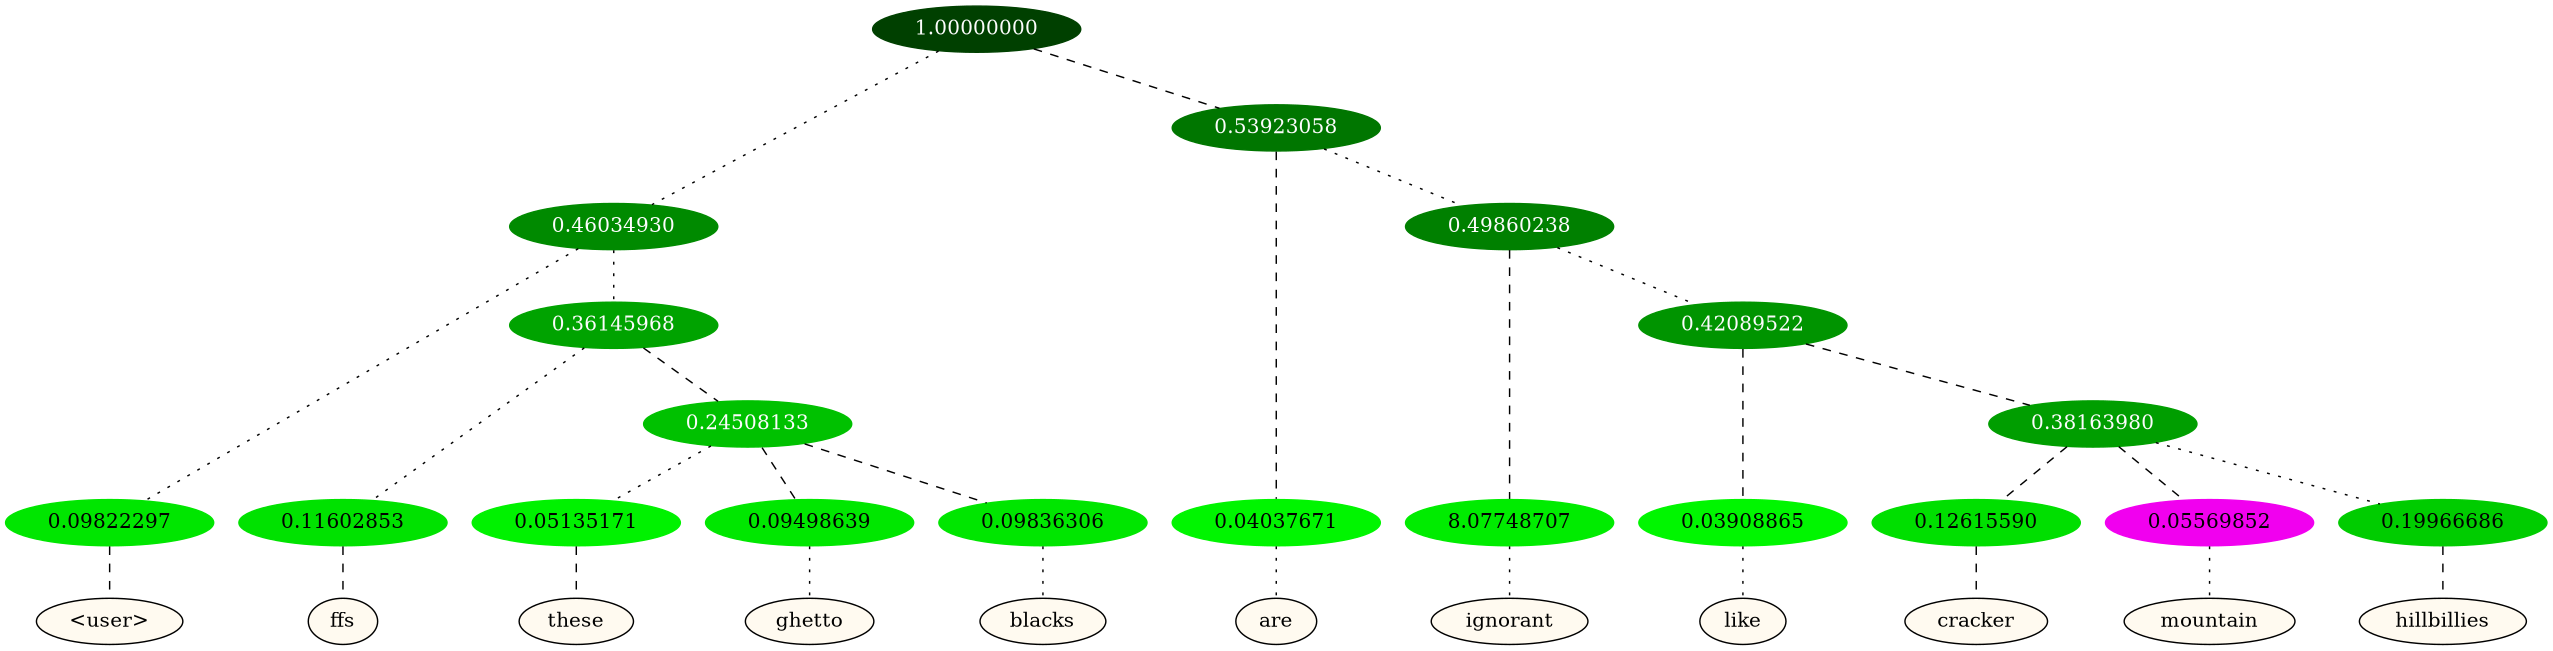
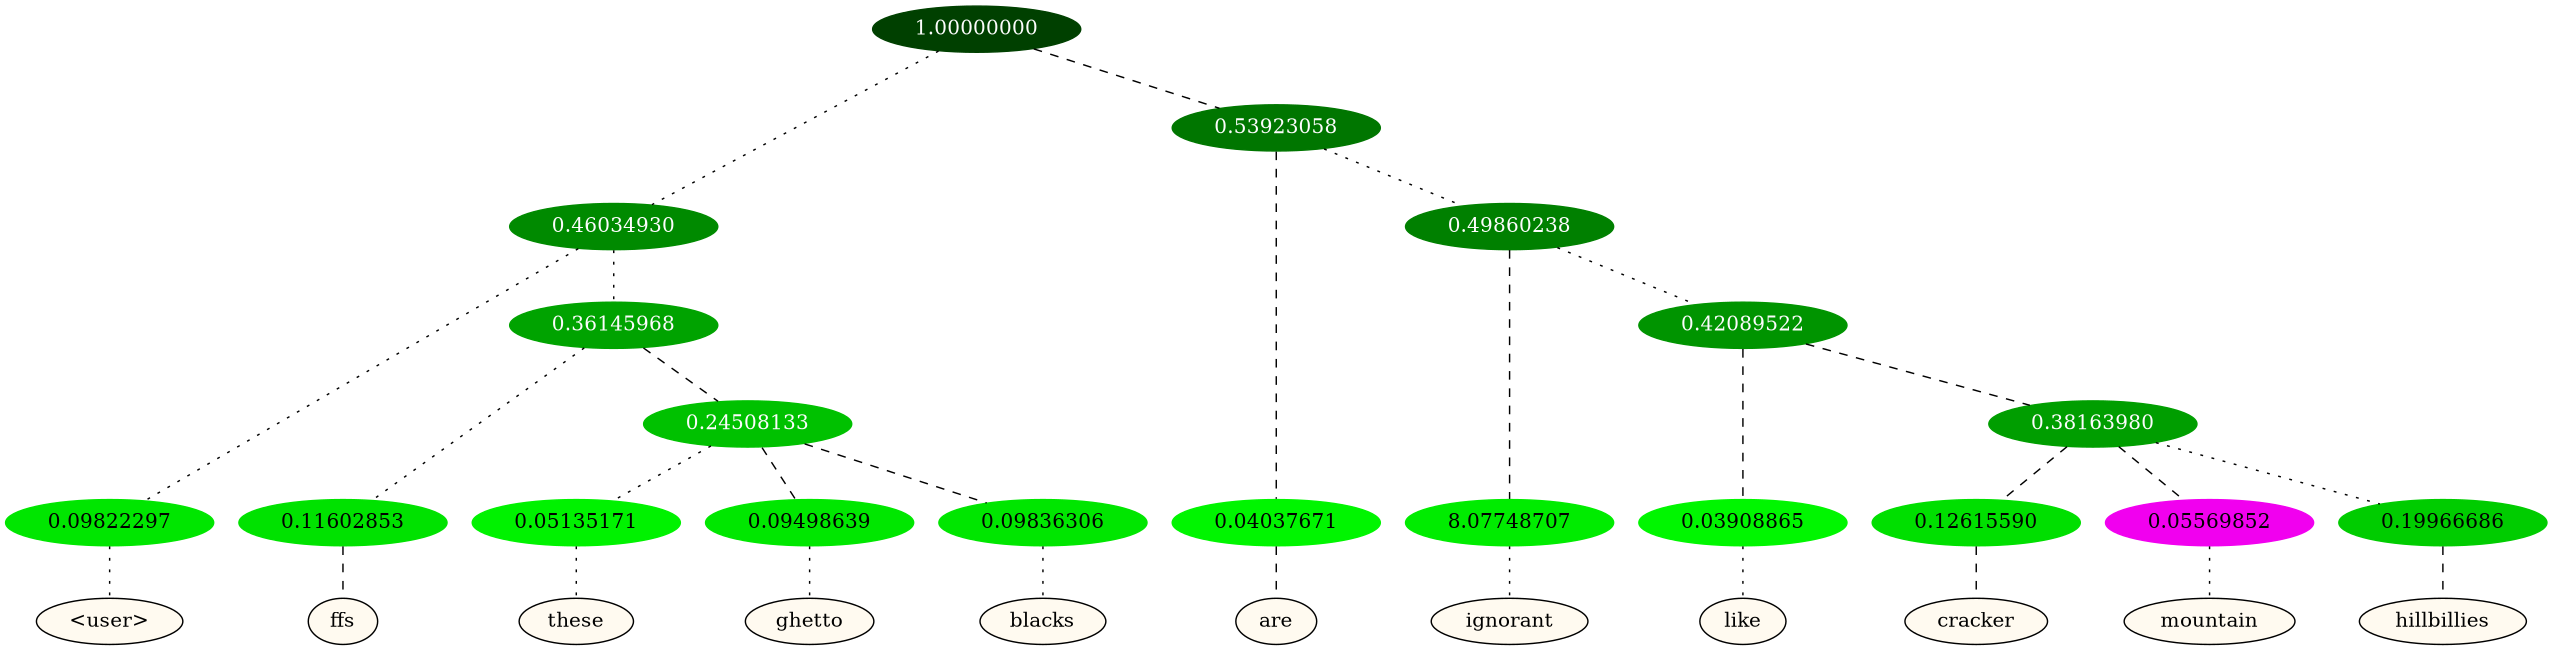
edge "0.09822297" -- "<user>": style dashed -> dotted
edge "0.05135171" -- "these": style dashed -> dotted
edge "0.04037671" -- "are": style dotted -> dashed
